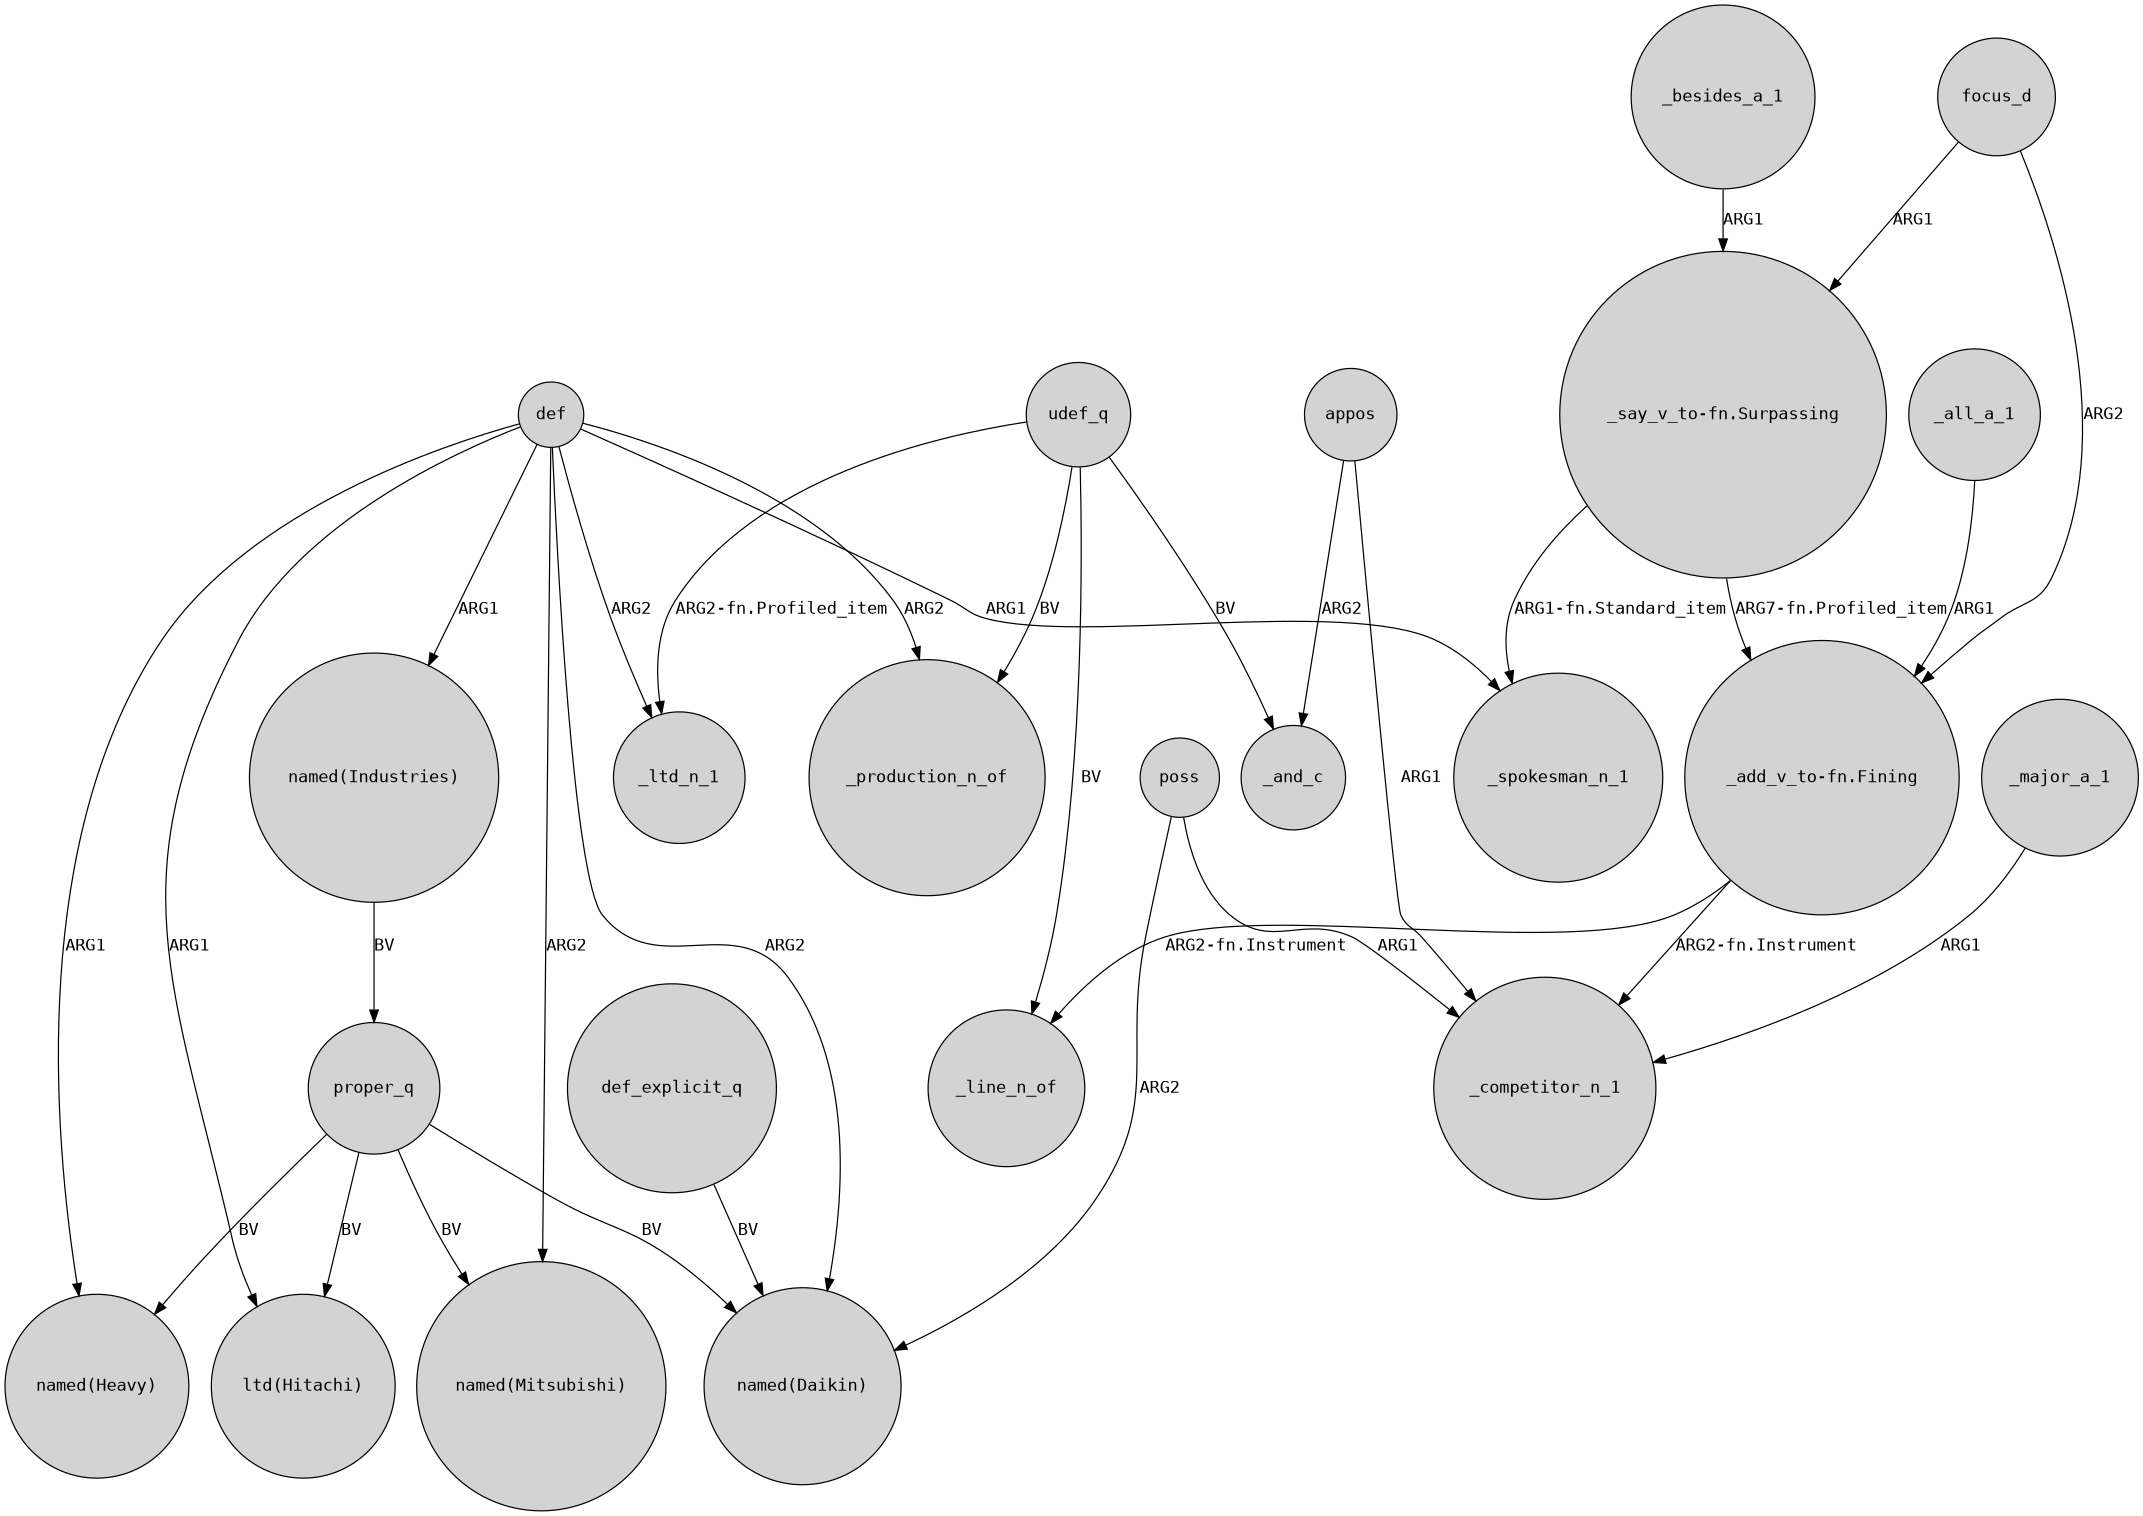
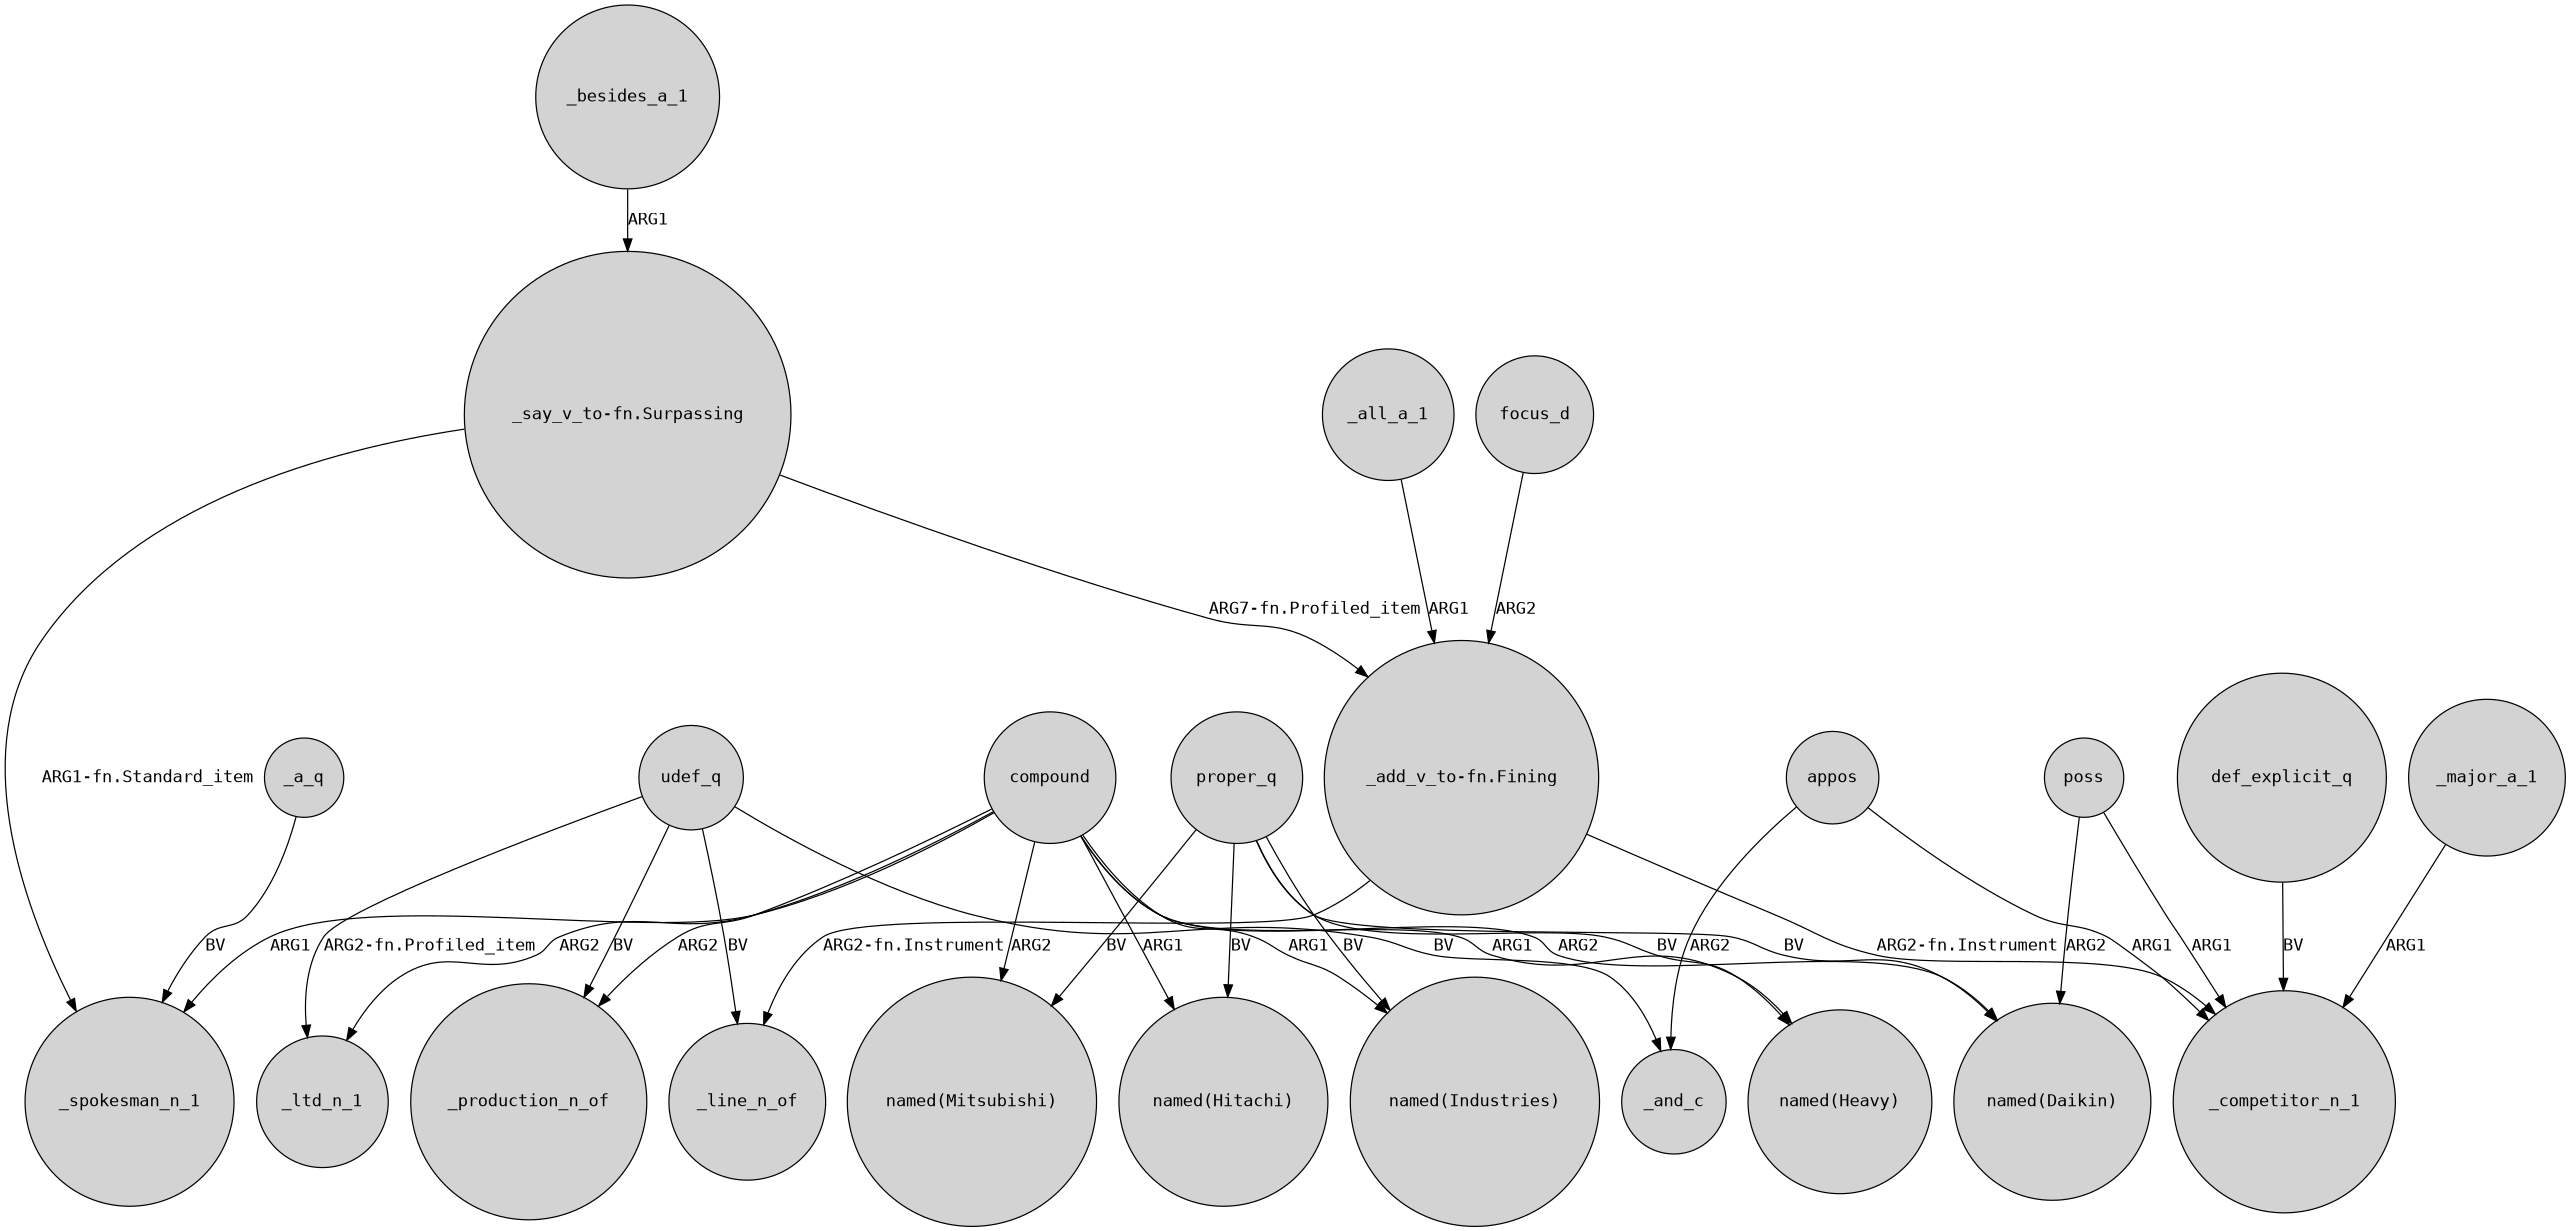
edge "focus_d" -> "_say_v_to-fn.Surpassing": removed, label "ARG1"
node "def": label "def" -> "compound"
node "_a_q": added
edge "named(Industries)" -> "proper_q": reversed
edge "def_explicit_q" -> "named(Daikin)": now "def_explicit_q" -> "_competitor_n_1"
node "ltd(Hitachi)": label "ltd(Hitachi)" -> "named(Hitachi)"
